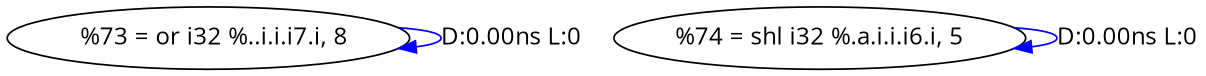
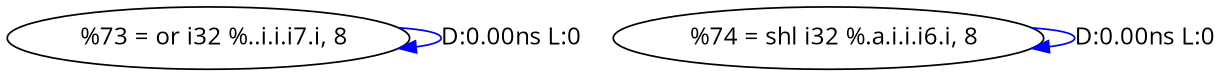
node "%74 = shl i32 %.a.i.i.i6.i, 5": label "%74 = shl i32 %.a.i.i.i6.i, 5" -> "%74 = shl i32 %.a.i.i.i6.i, 8"
